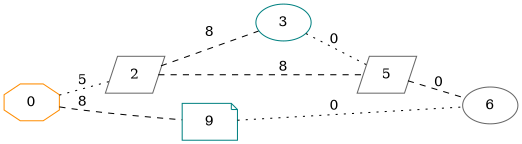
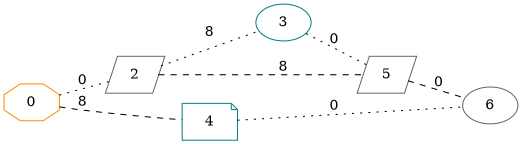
edge "3" -- "2": style dashed -> dotted
edge "2" -- "0": label "5" -> "0"
node "9": label "9" -> "4"
